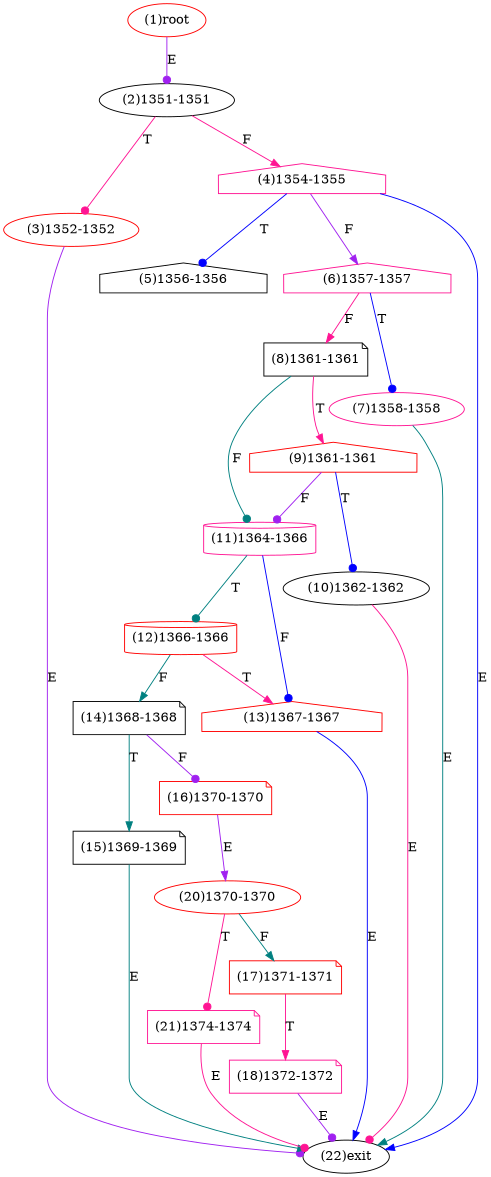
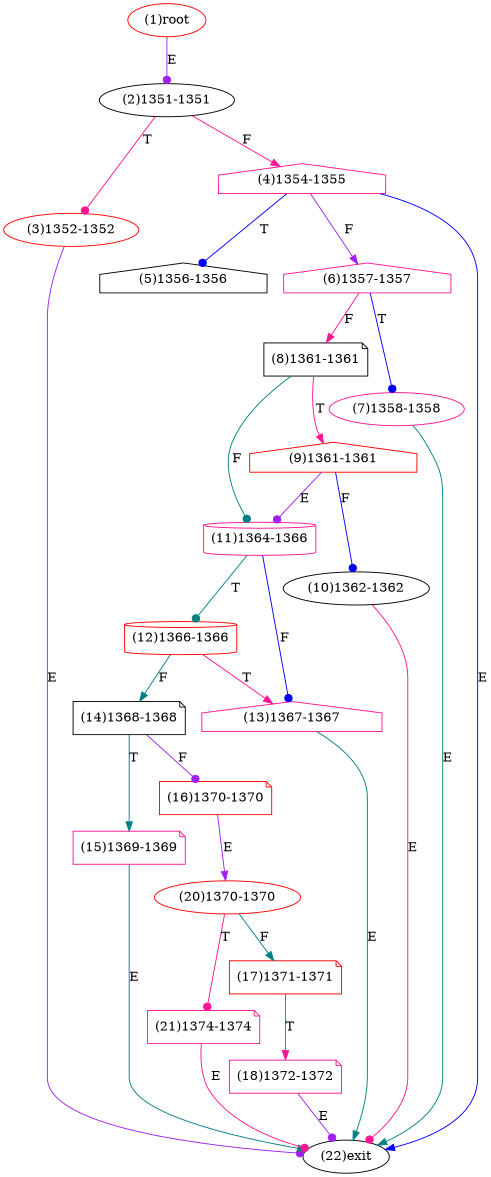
edge "(9)1361-1361" -> "(11)1364-1366": label "F" -> "E"
edge "(9)1361-1361" -> "(10)1362-1362": label "T" -> "F"
node "(13)1367-1367": color red -> deeppink
node "(15)1369-1369": color black -> deeppink
edge "(13)1367-1367" -> "(22)exit": color blue -> teal
